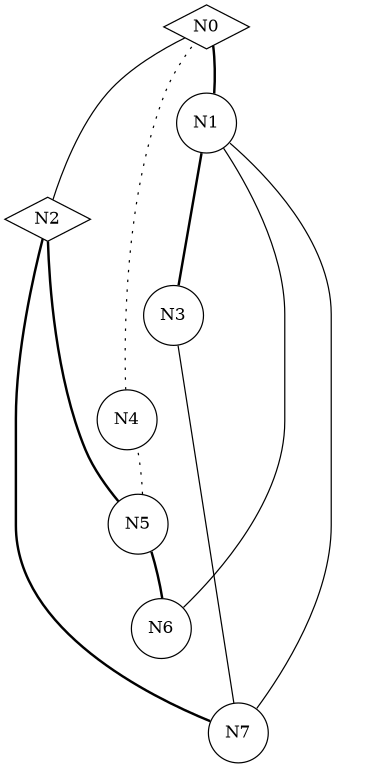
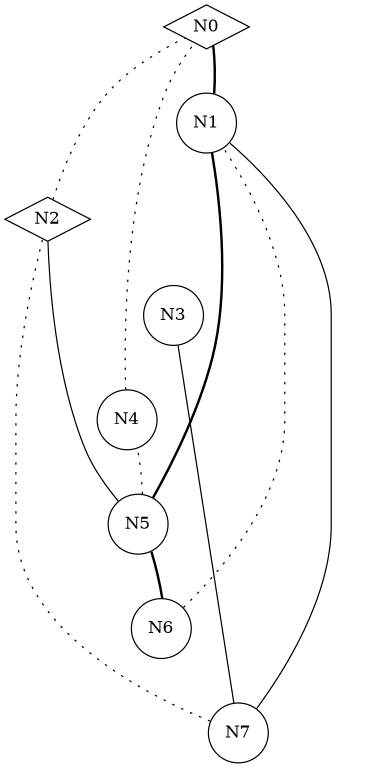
edge "N0" -- "N2": style solid -> dotted
edge "N1" -- "N3": now "N1" -- "N5"
edge "N2" -- "N5": style bold -> solid
edge "N1" -- "N6": style solid -> dotted
edge "N2" -- "N7": style bold -> dotted
